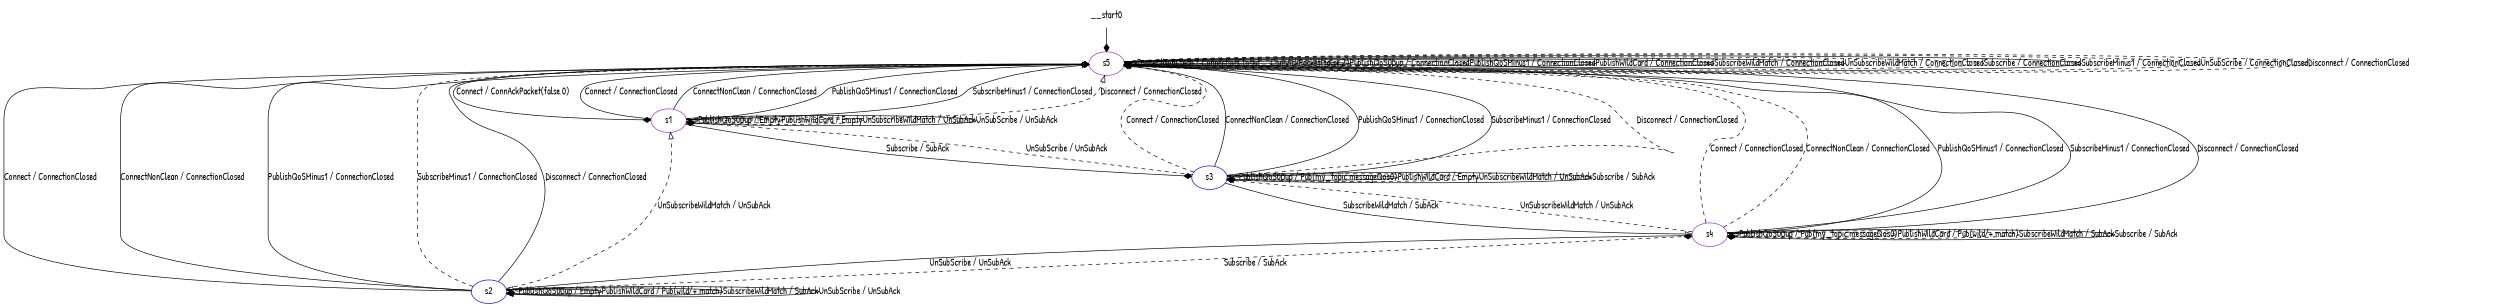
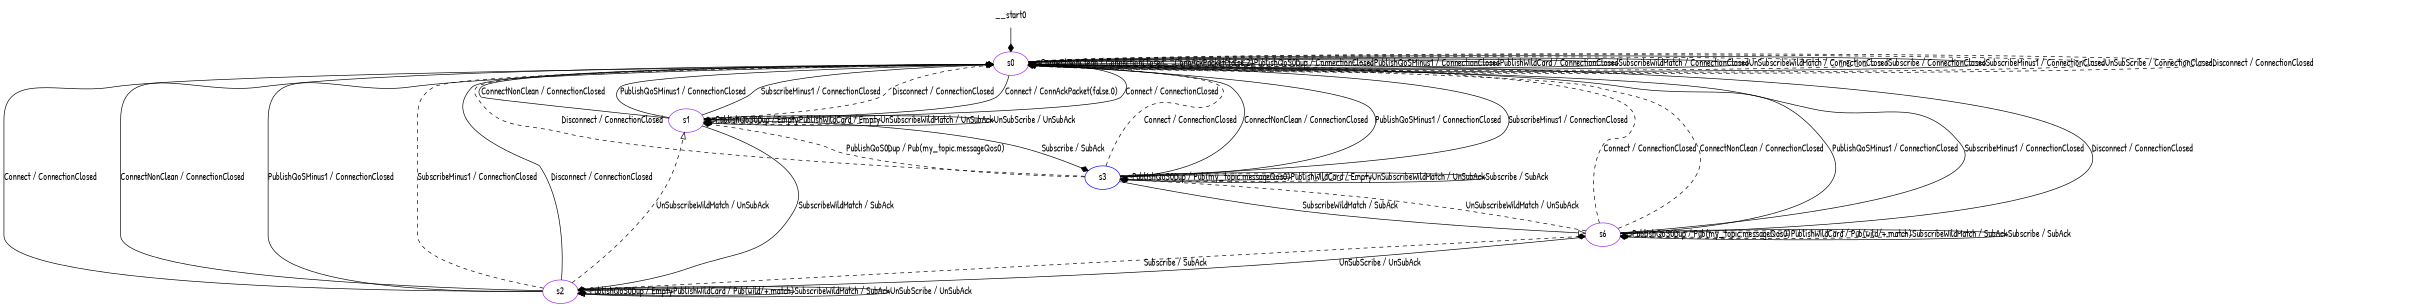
node "s5": label "s5" -> "s0"
edge "s3" -> "s1": label "UnSubScribe / UnSubAck" -> "PublishQoS0Dup / Pub(my_topic,messageQos0)"
node "s4": label "s4" -> "s6"
edge "s1" -> "s2": added, label "SubscribeWildMatch / SubAck"
node "s2": color blue -> purple
